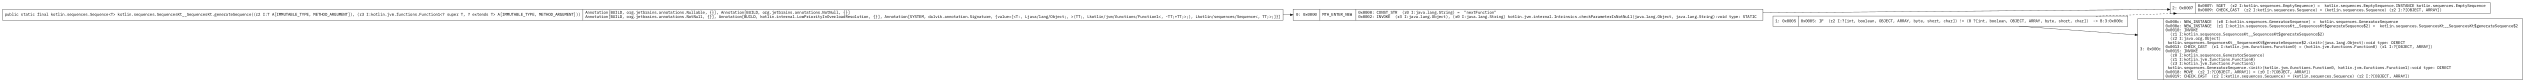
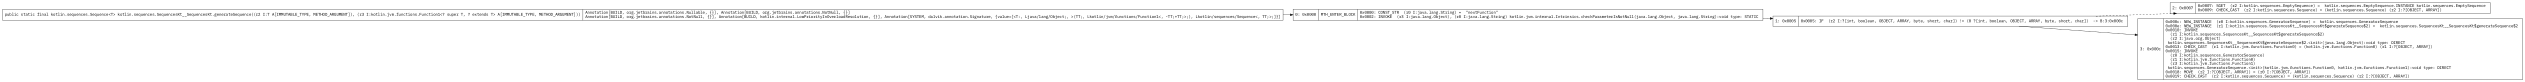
edge "0: 0x0000" -> "2: 0x0007": now "0: 0x0000" -> "1: 0x0005"
node "0: 0x0000": text "MTH_ENTER_NEW" -> "MTH_ENTER_BLOCK"
